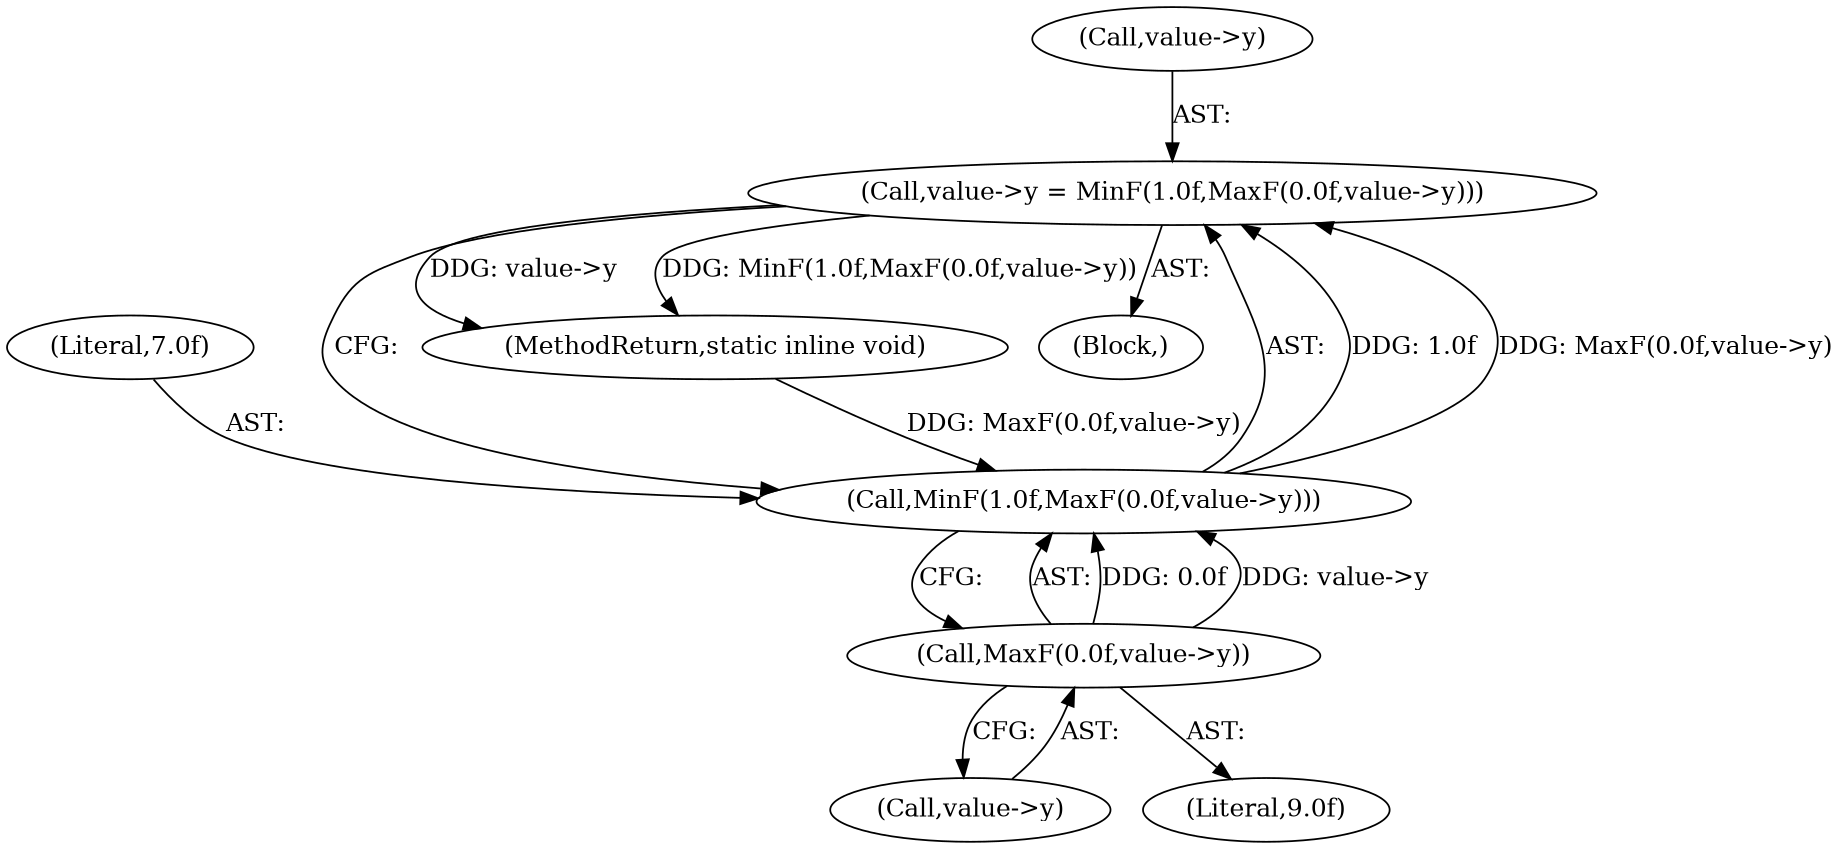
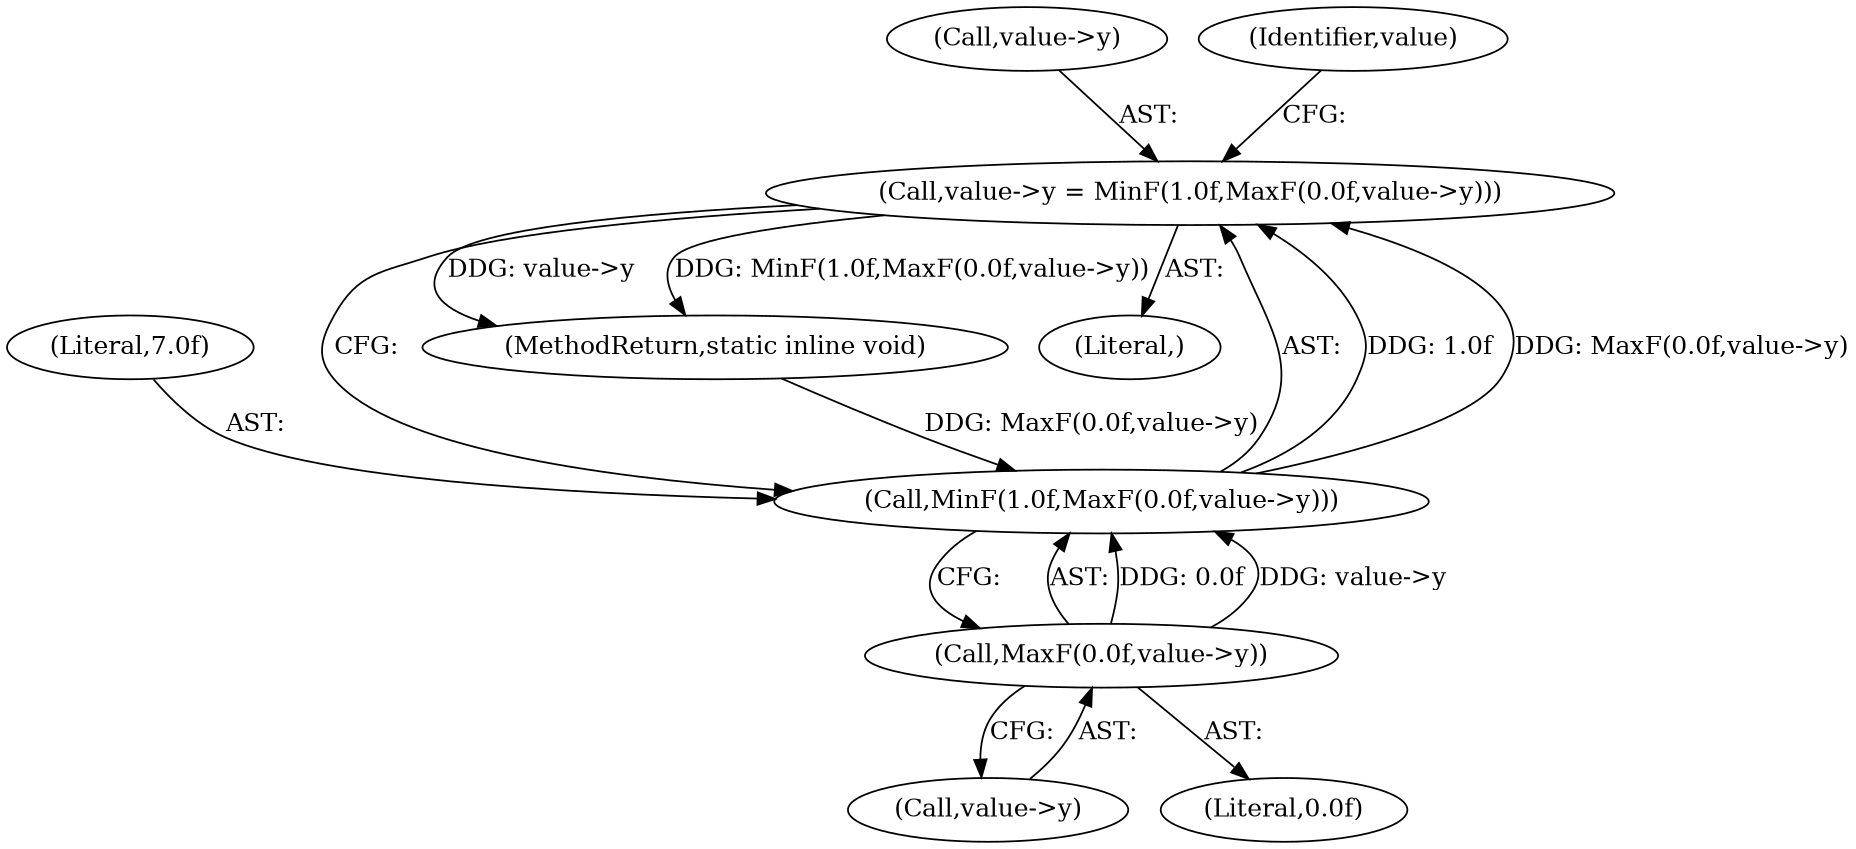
node "(Identifier,value)": added
node "(Block,)": label "(Block,)" -> "(Literal,)"
node "(Literal,9.0f)": label "(Literal,9.0f)" -> "(Literal,0.0f)"
